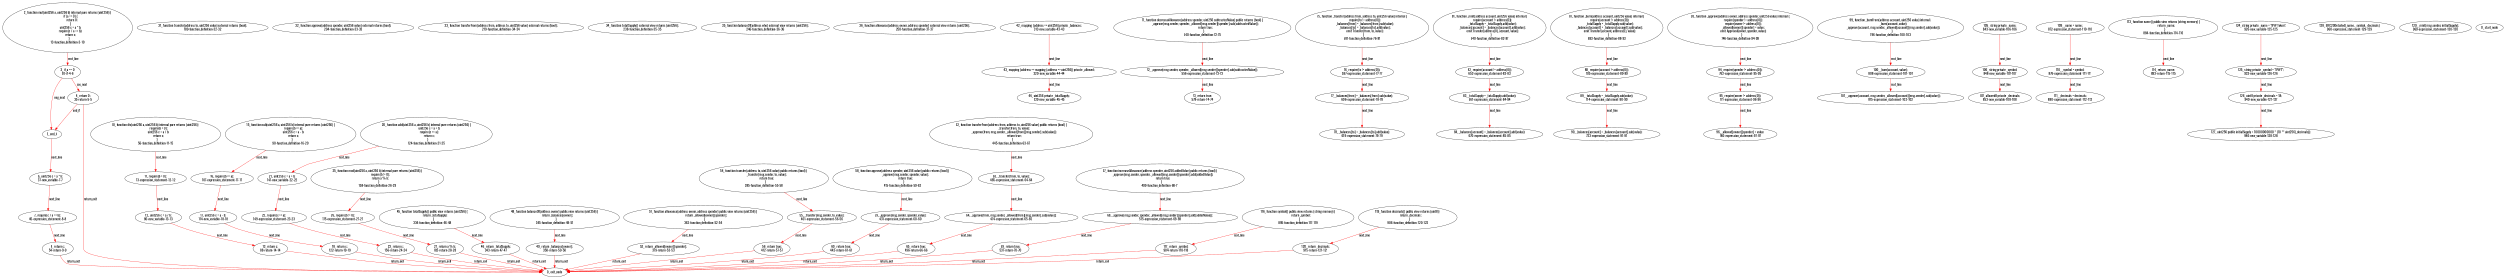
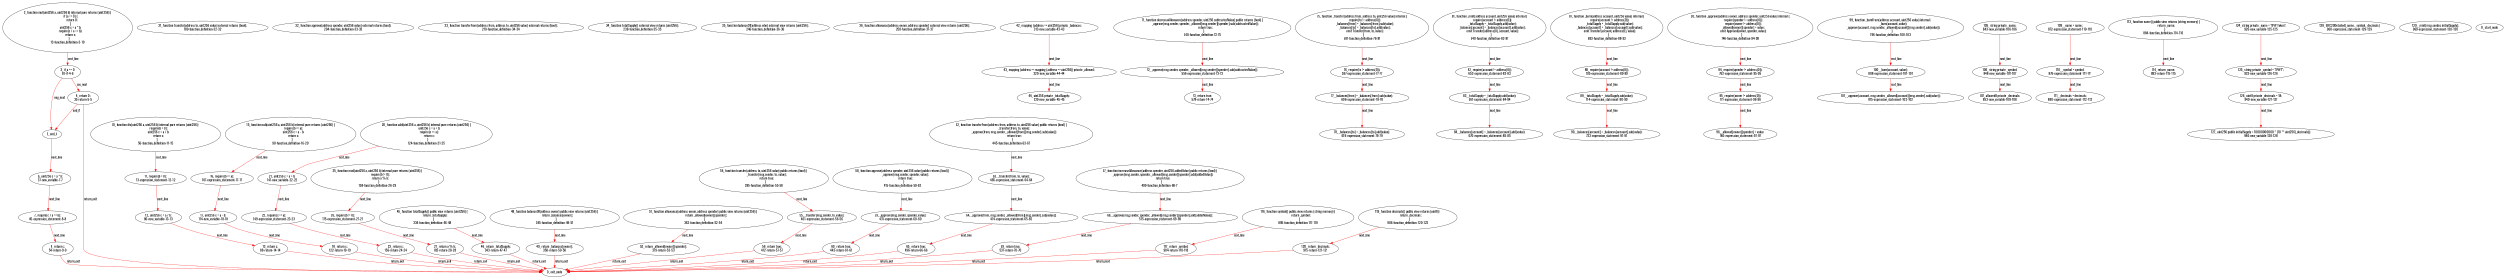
edge "120_ return _decimals; 915-return-121-121" -> "0_ exit_node": label "return_exit" -> "return_next"
